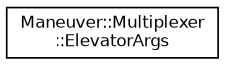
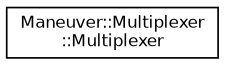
node "Maneuver::Multiplexer ::ElevatorArgs": label "Maneuver::Multiplexer ::ElevatorArgs" -> "Maneuver::Multiplexer ::Multiplexer"
